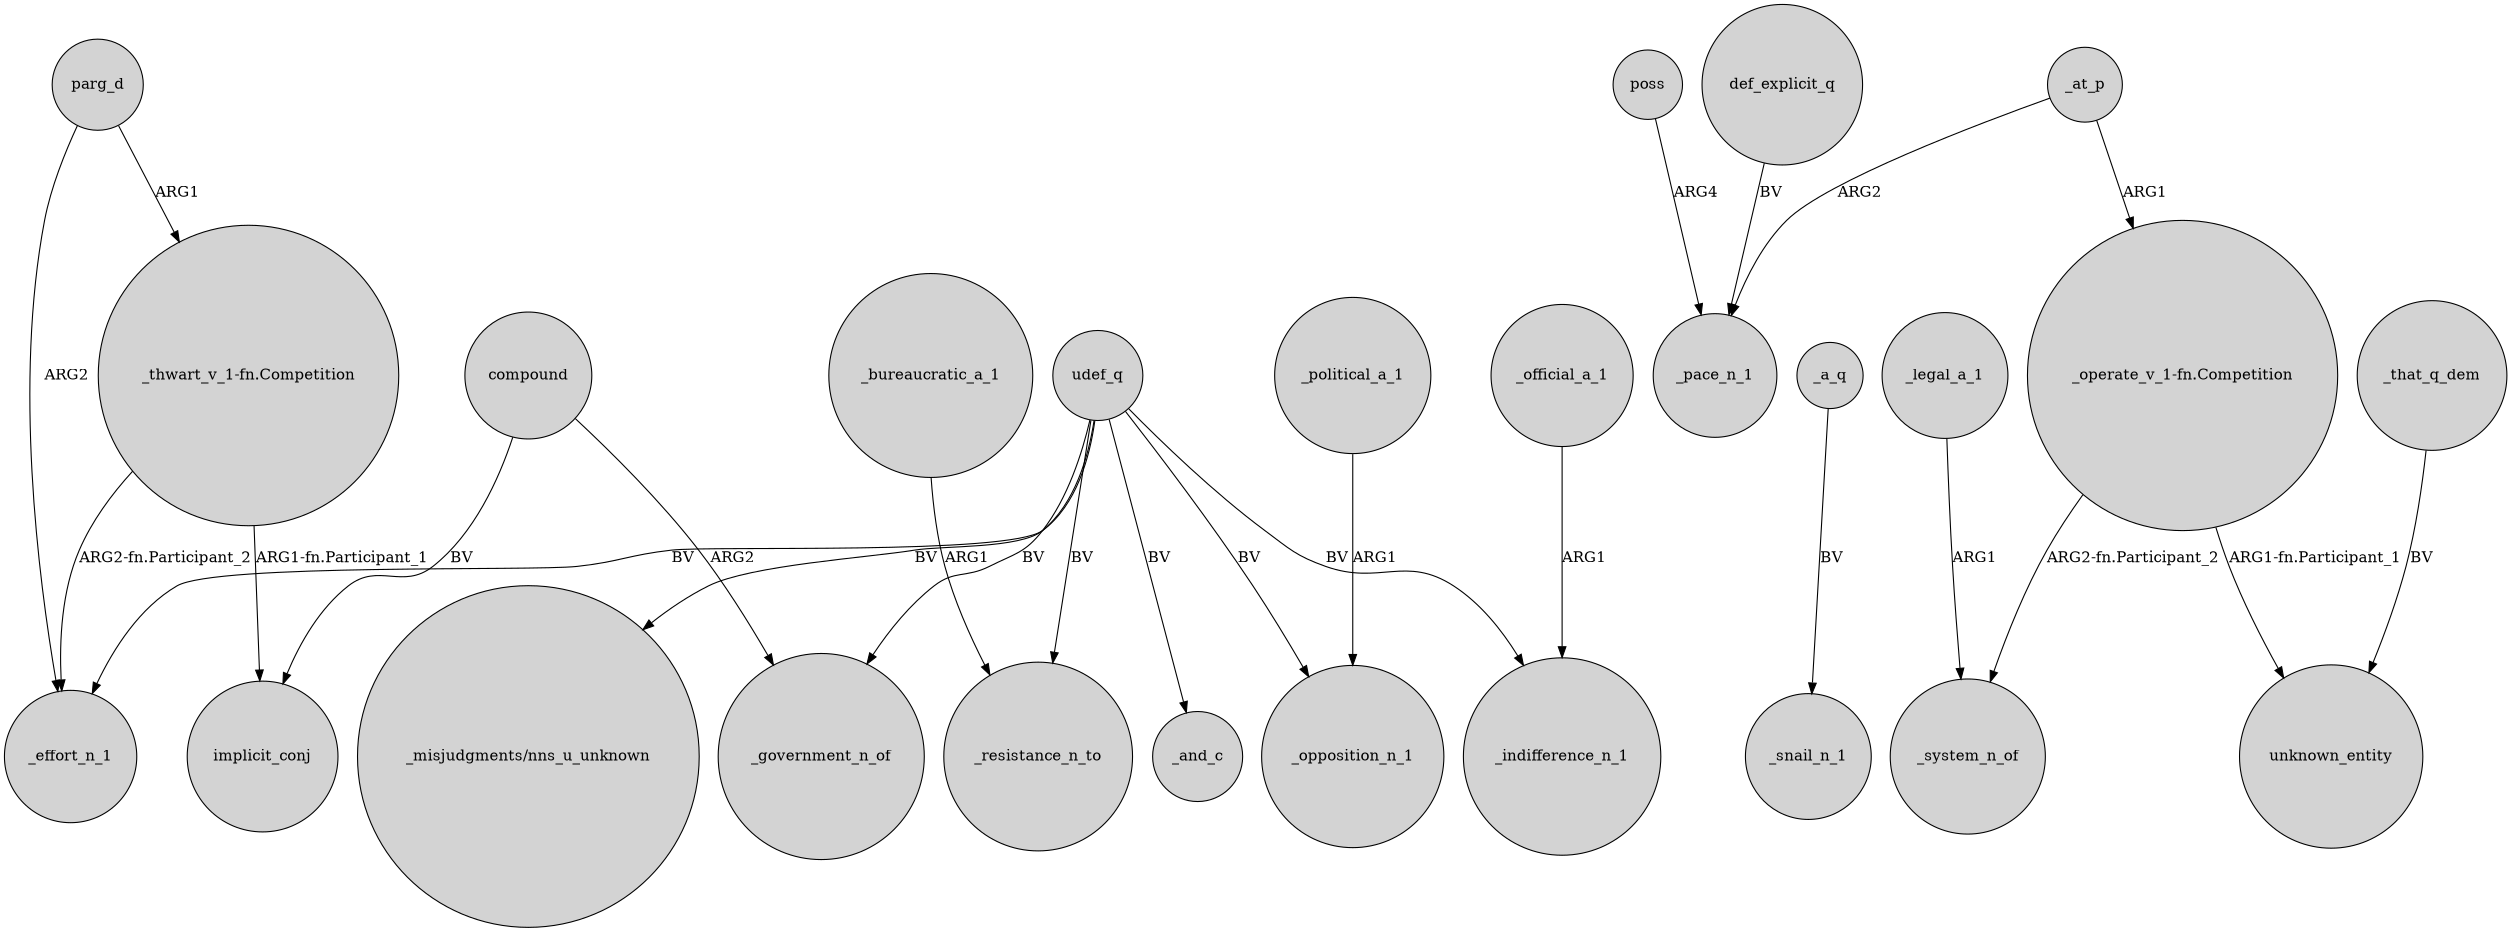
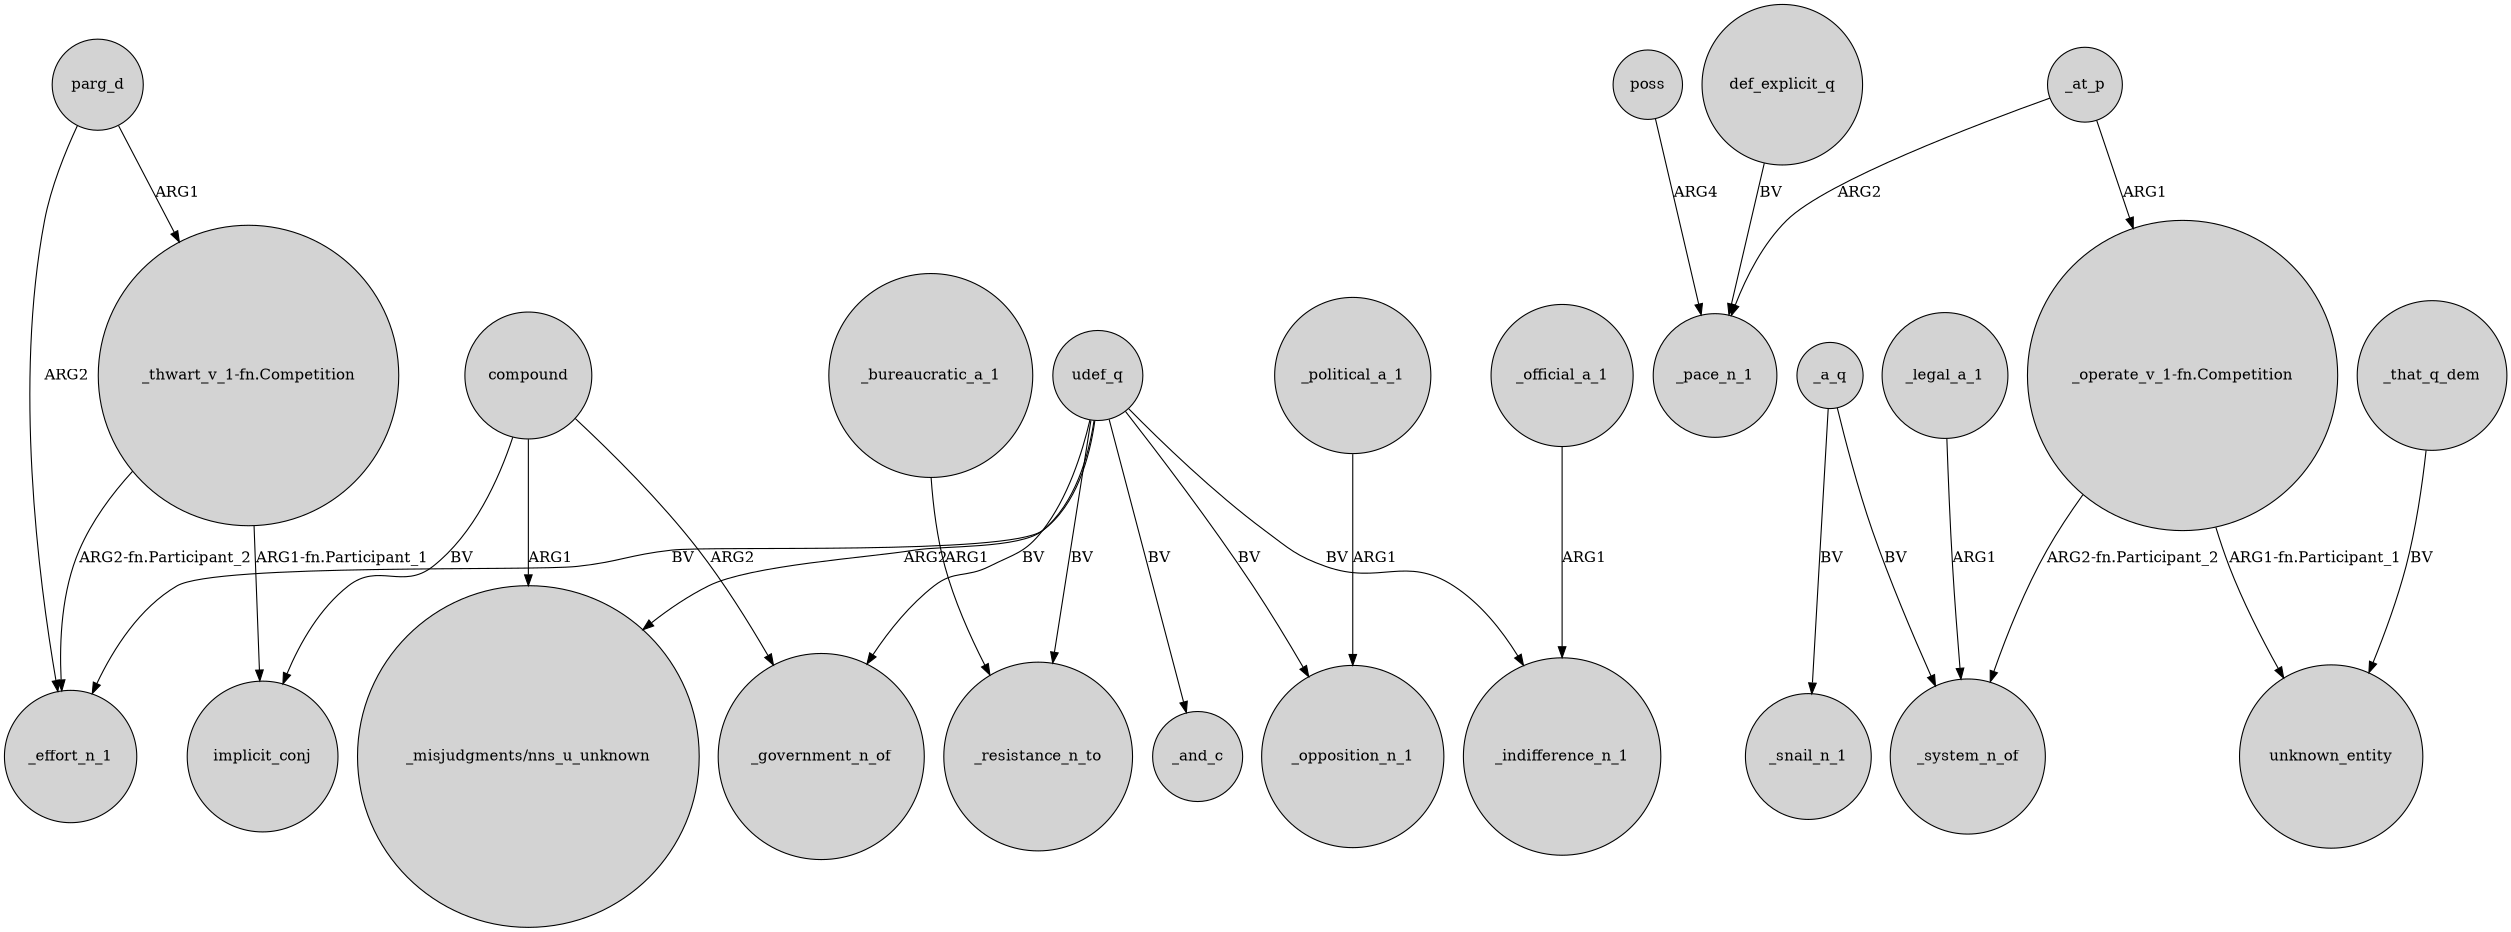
edge "compound" -> "_misjudgments/nns_u_unknown": added, label "ARG1"
edge "_a_q" -> "_system_n_of": added, label "BV"
edge "udef_q" -> "_misjudgments/nns_u_unknown": label "BV" -> "ARG2"
